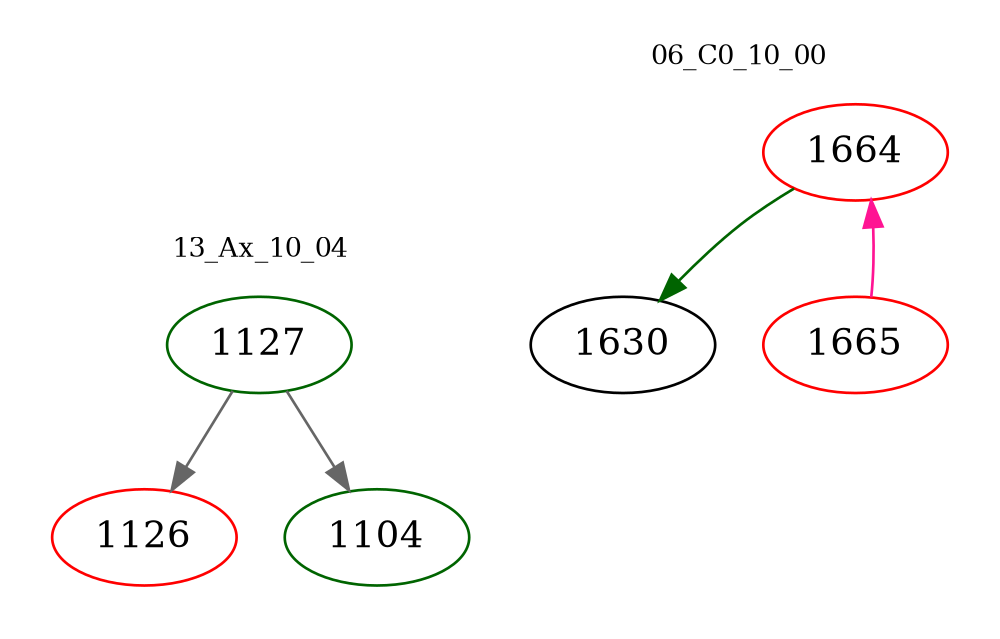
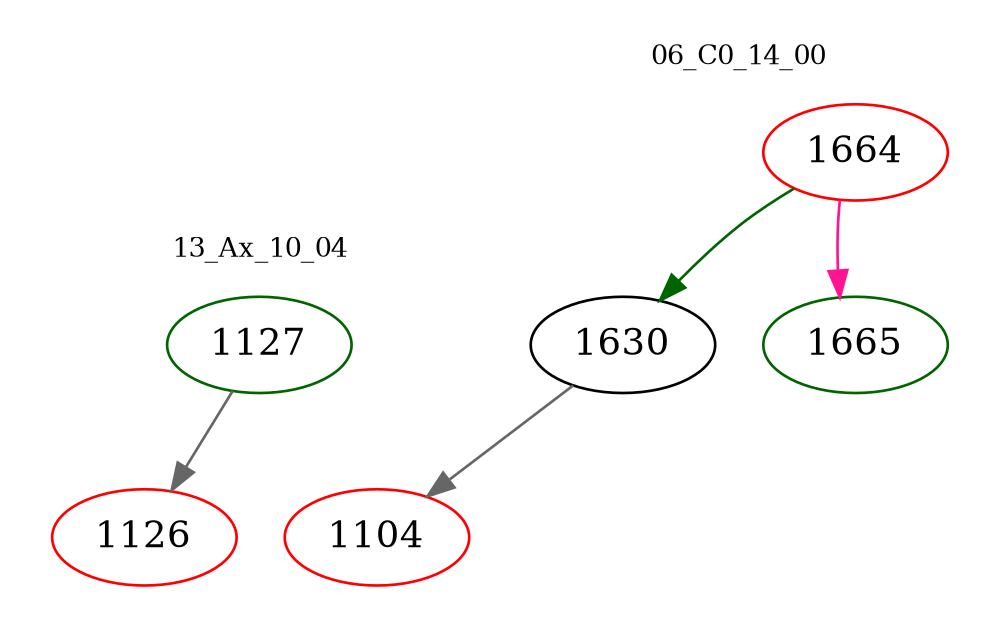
cluster "06_C0_10_00": label "06_C0_10_00" -> "06_C0_14_00"
edge "1665" -> "1664": reversed
node "1665": color red -> darkgreen
edge "1127" -> "1104": now "1630" -> "1104"
node "1104": color darkgreen -> red
